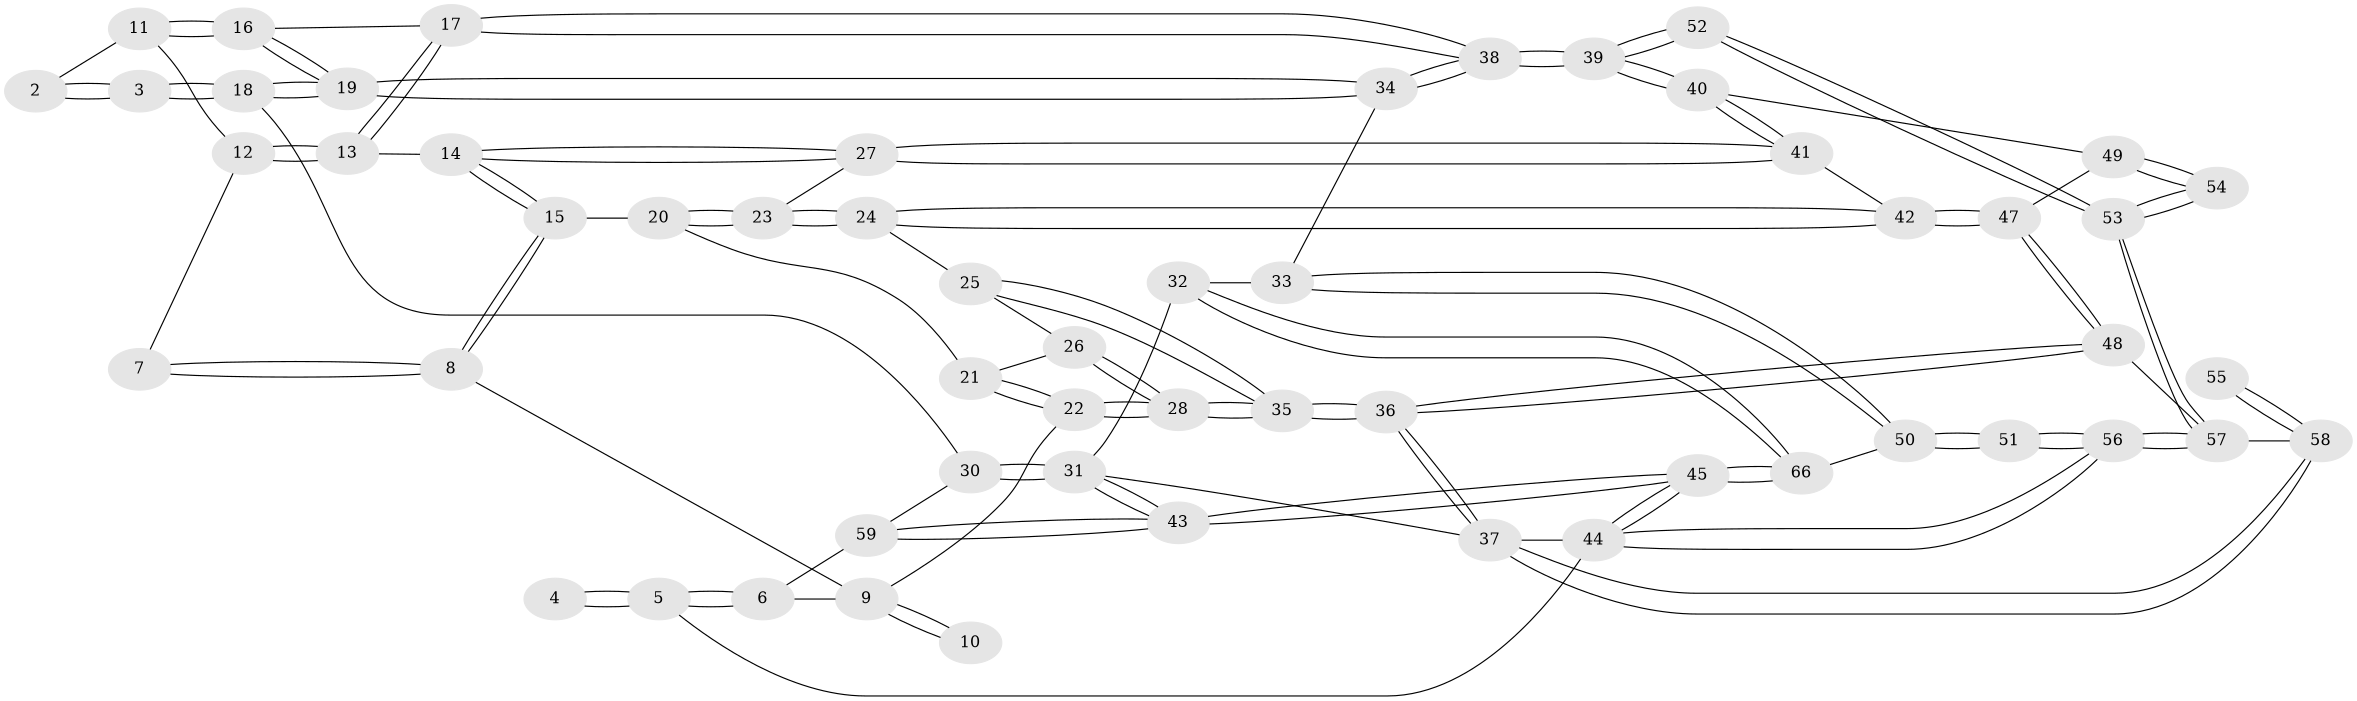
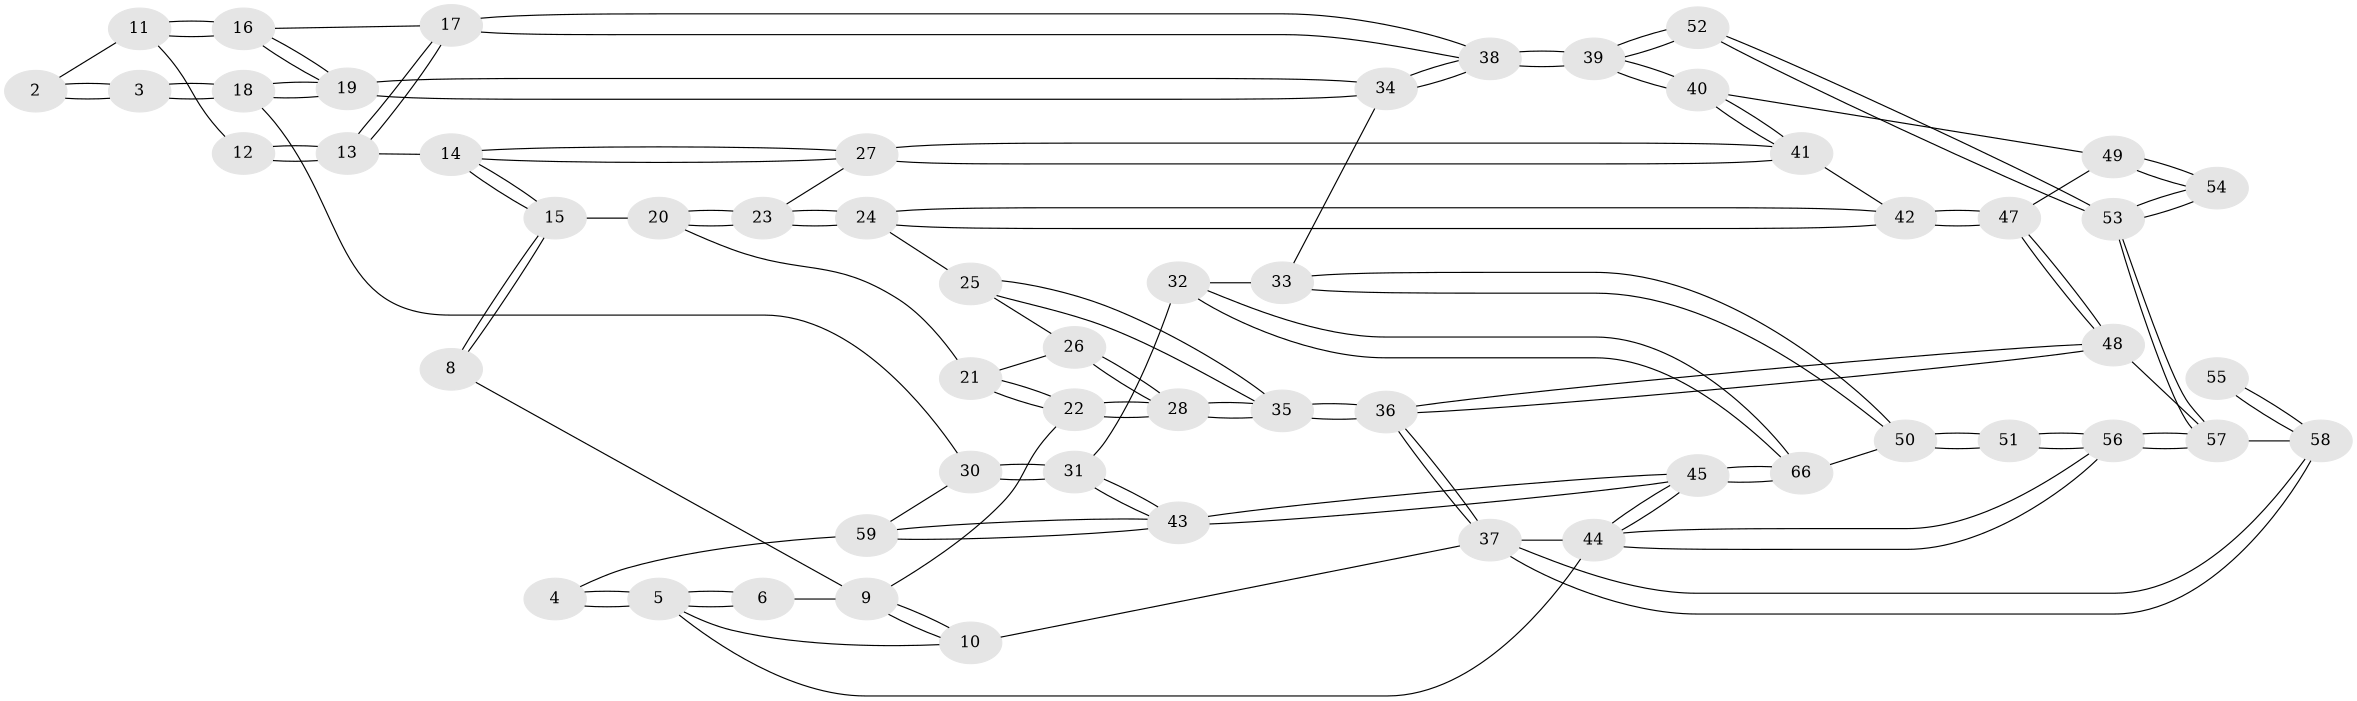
node "7": removed
edge "31" -- "37": now "10" -- "37"
edge "59" -- "6": now "59" -- "4"
edge "5" -- "10": added
